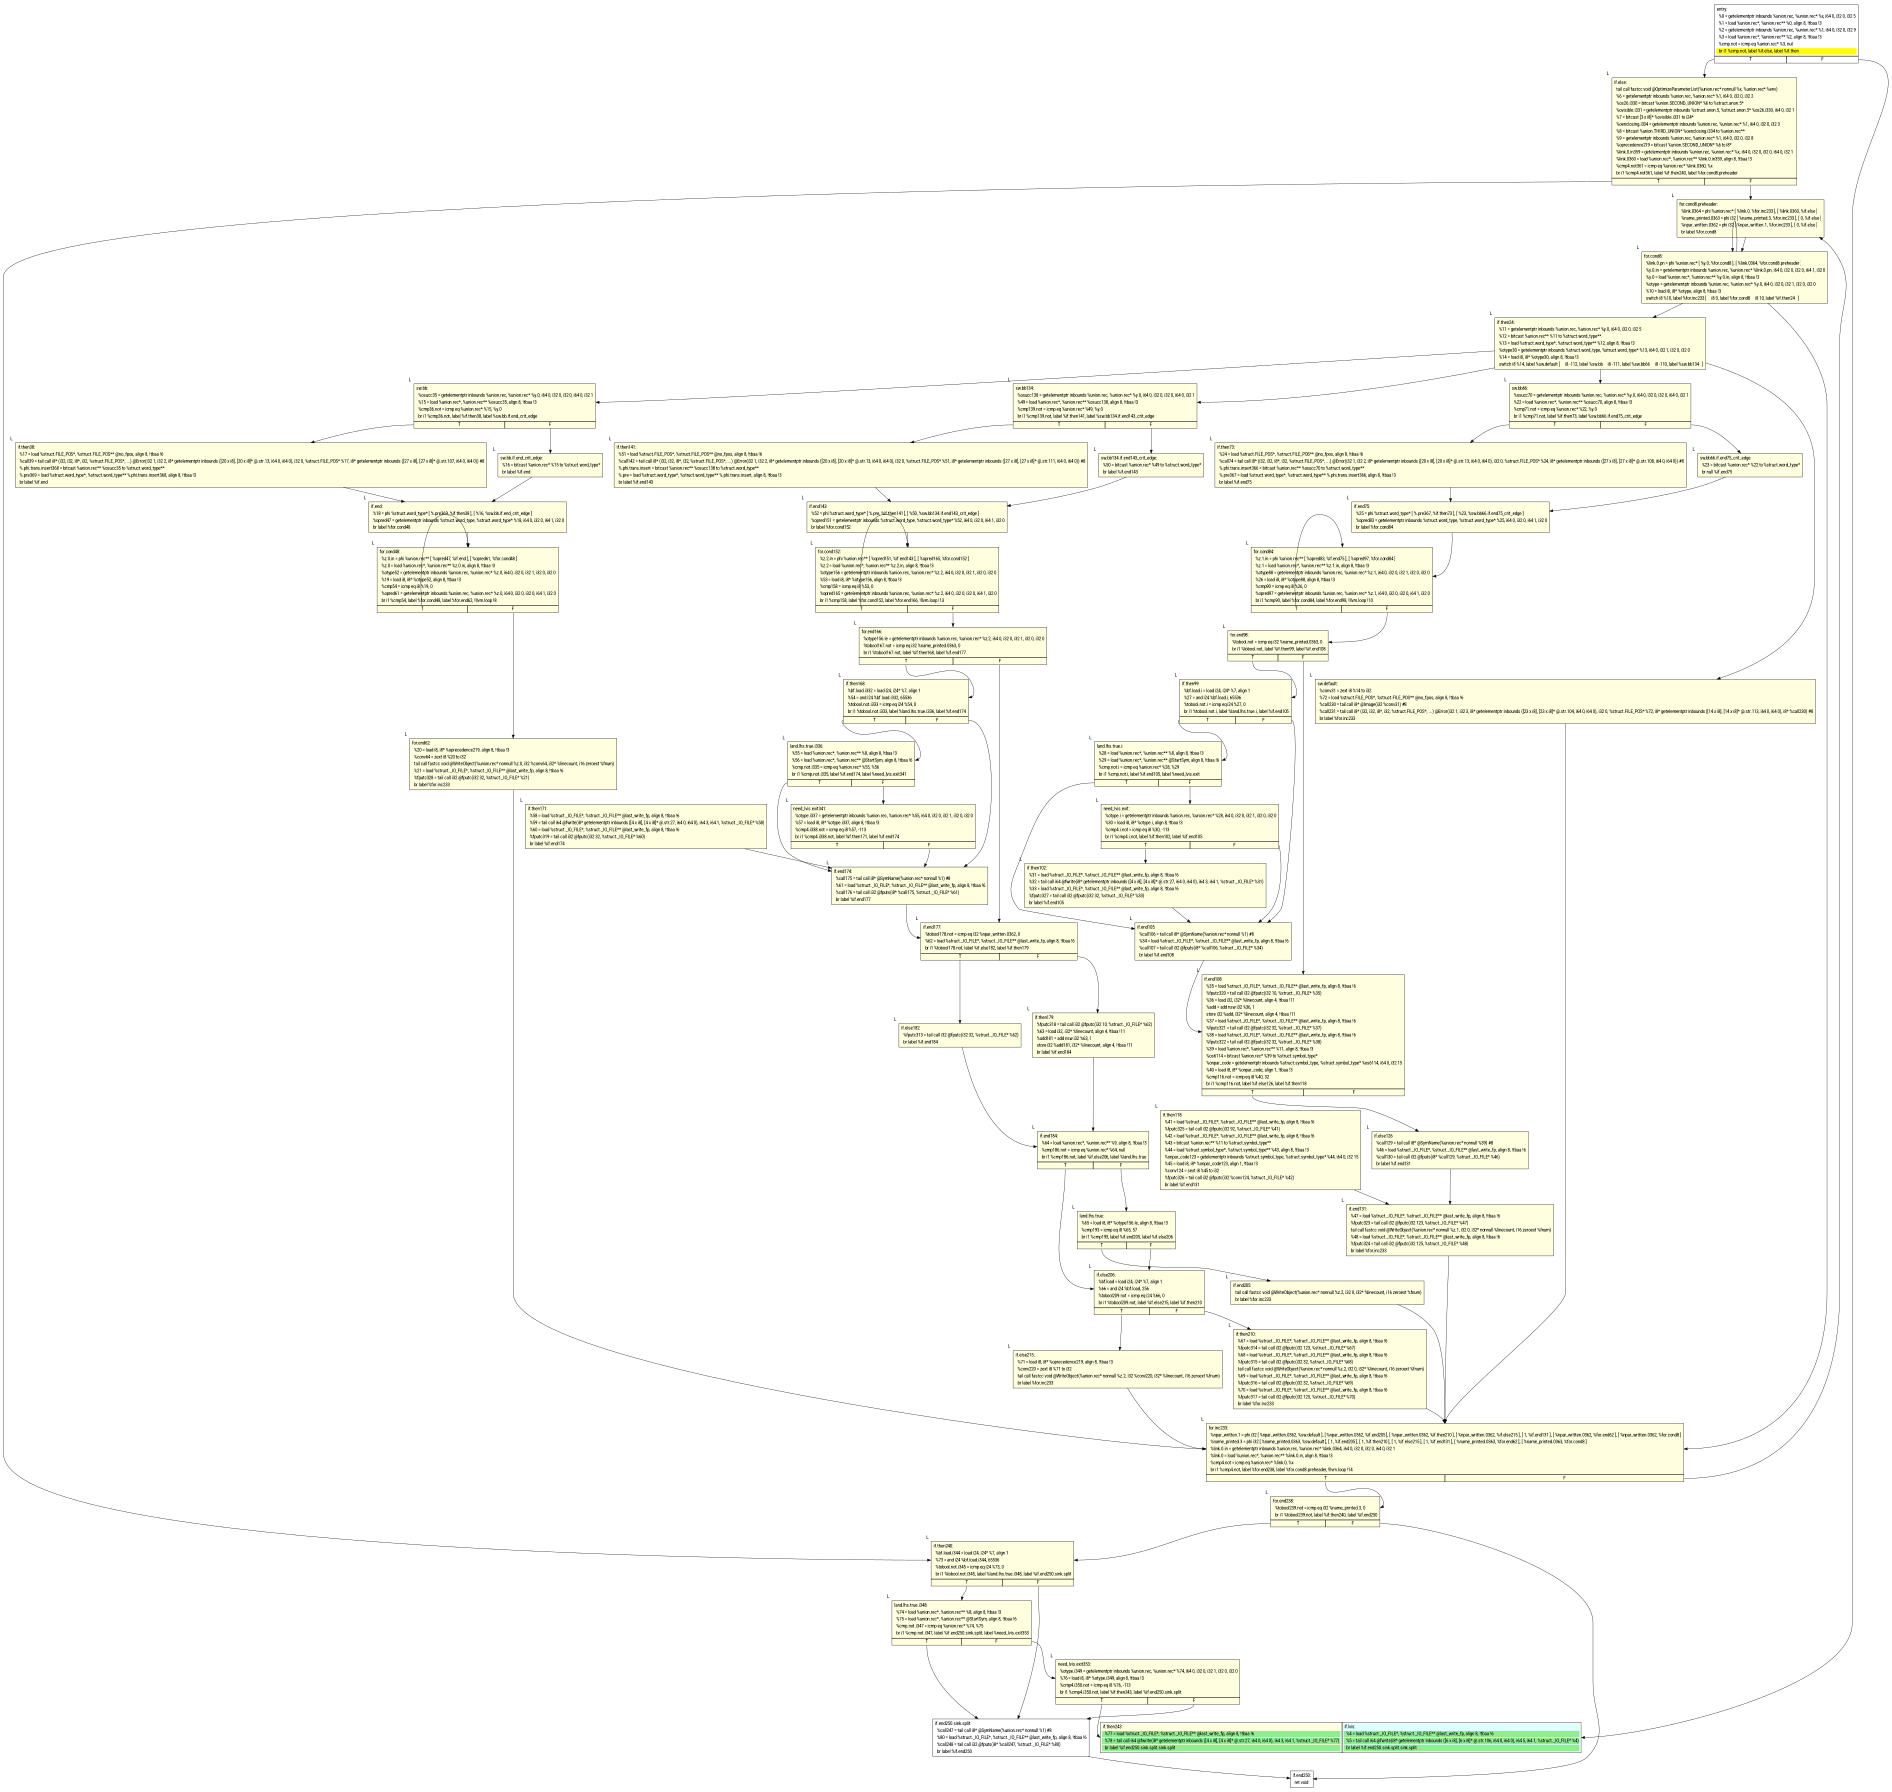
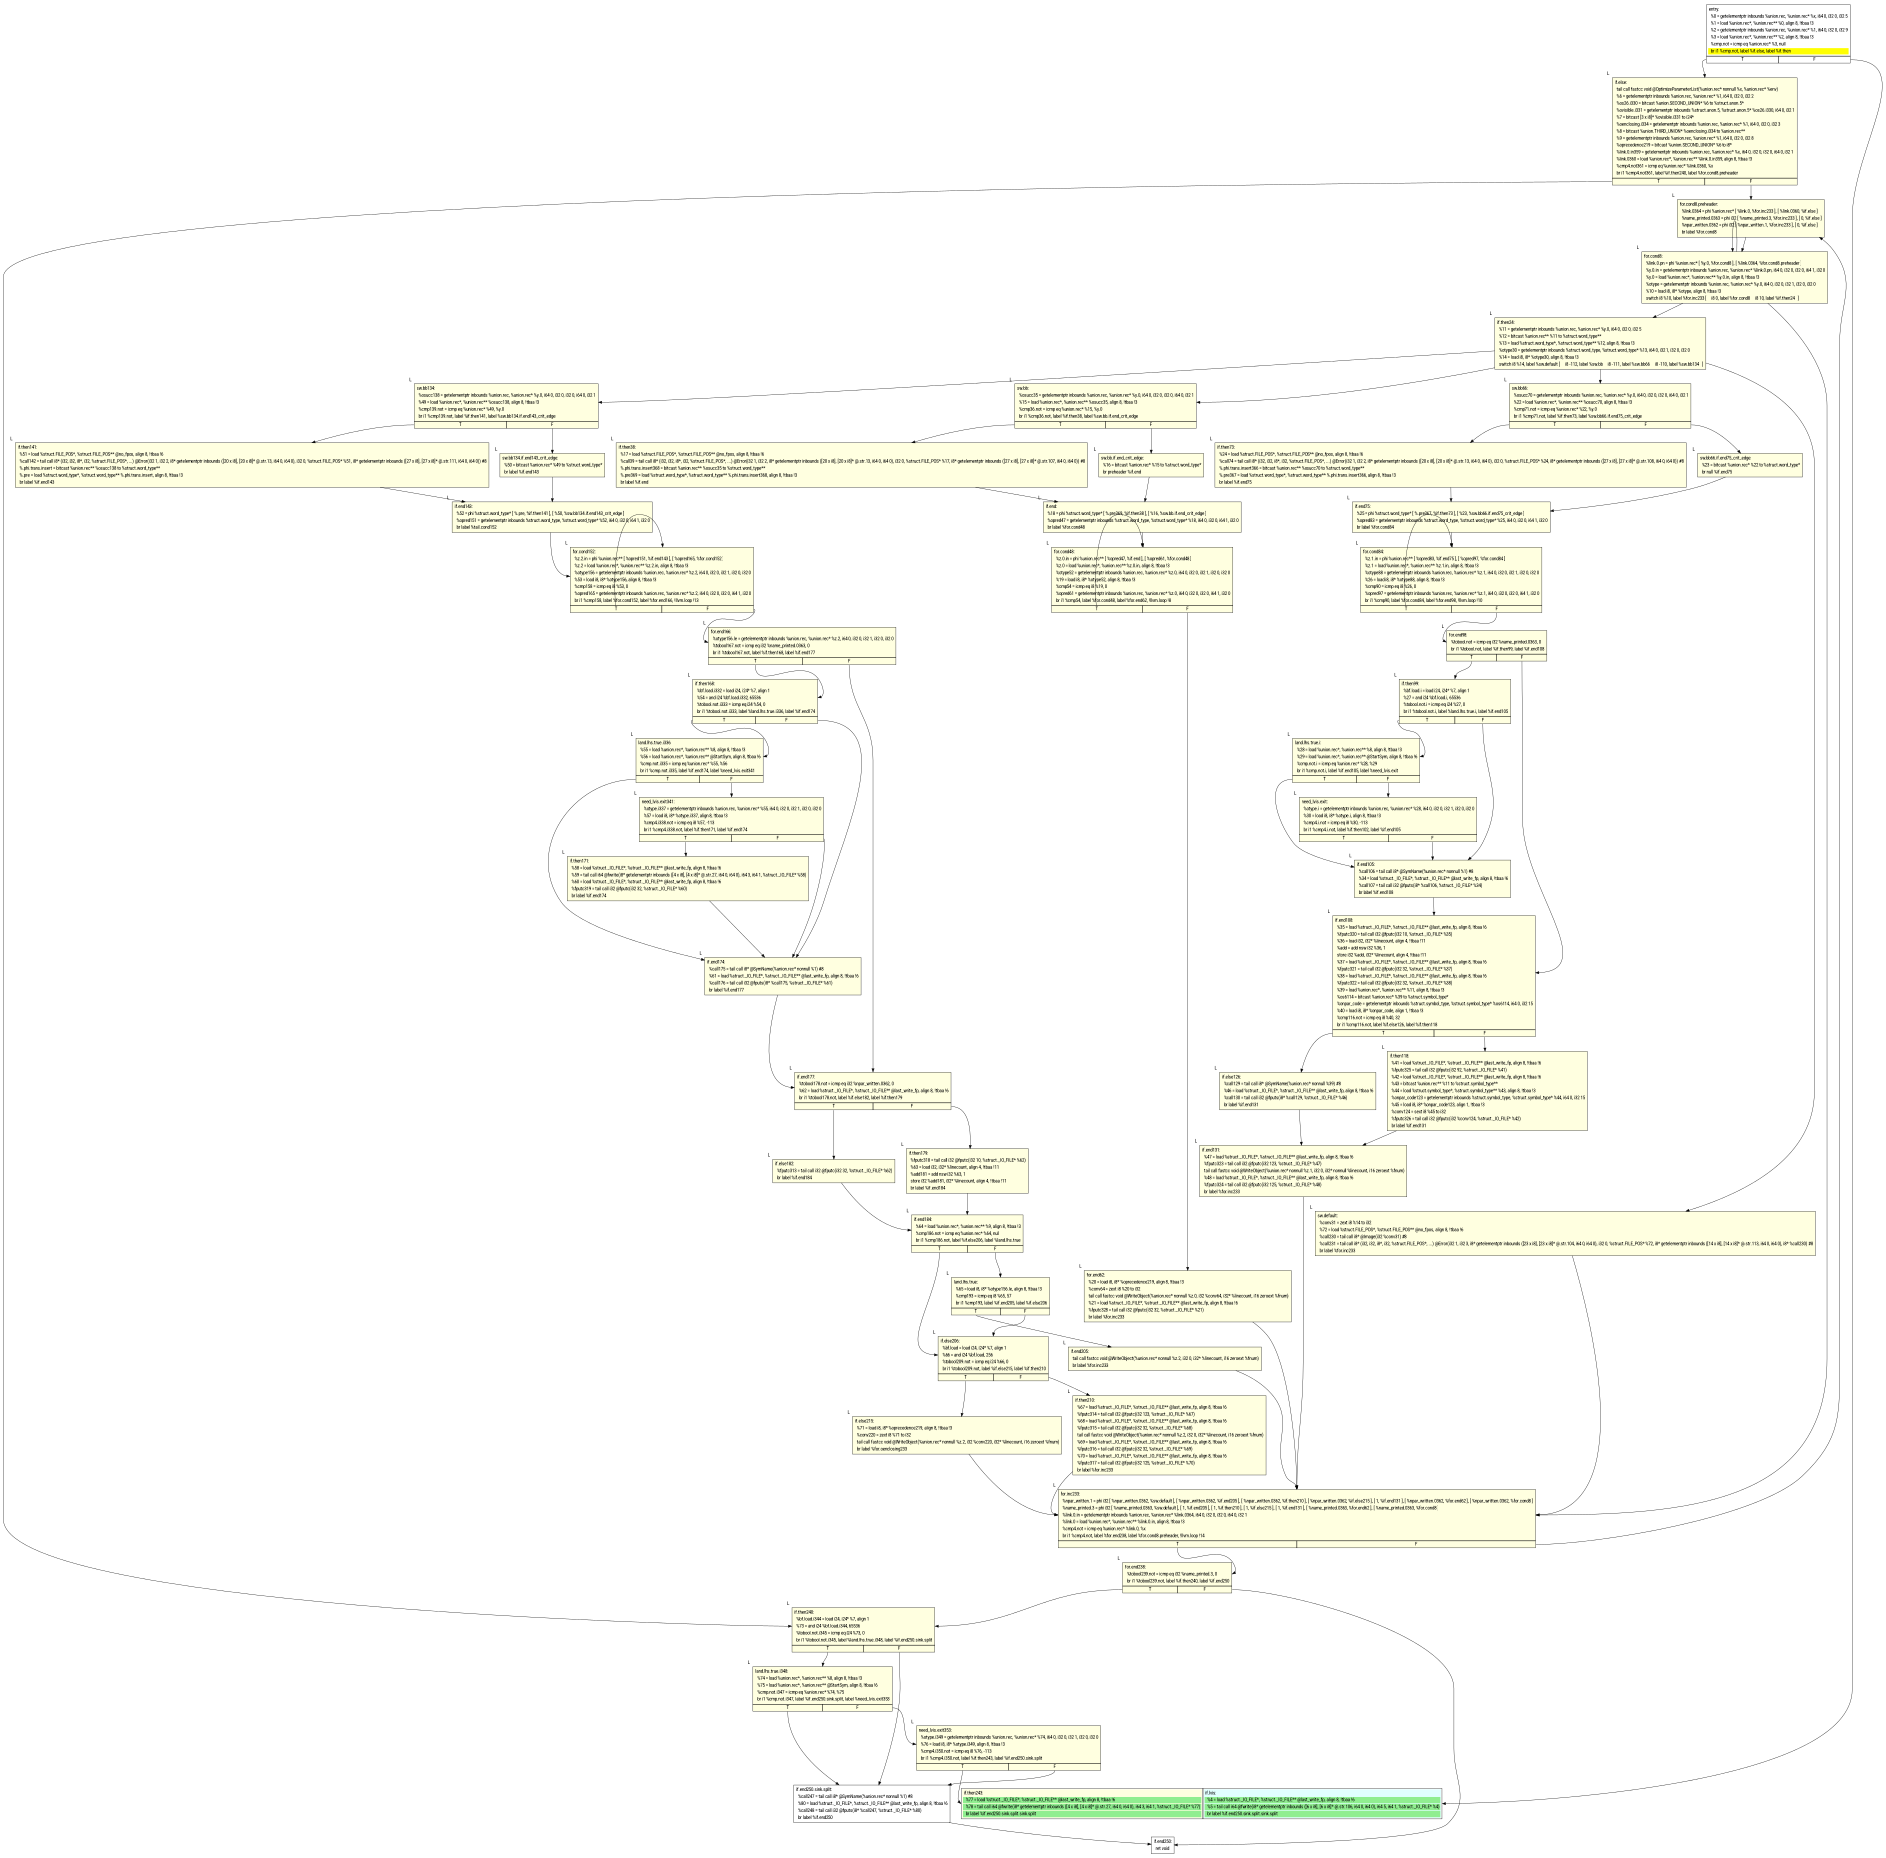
node "sw.bb.if.end_crit_edge:": text "br label %if.end" -> "br preheader %if.end"
node "if.end143:": text "br label %for.cond152" -> "br label %tail.cond152"
edge "need_lvis.exit341:" -> "if.then171:": added
node "if.then102:": removed
edge "if.end108:" -> "if.then118:": added
node "if.else215:": text "br label %for.inc233" -> "br label %for.oenclosing233"
